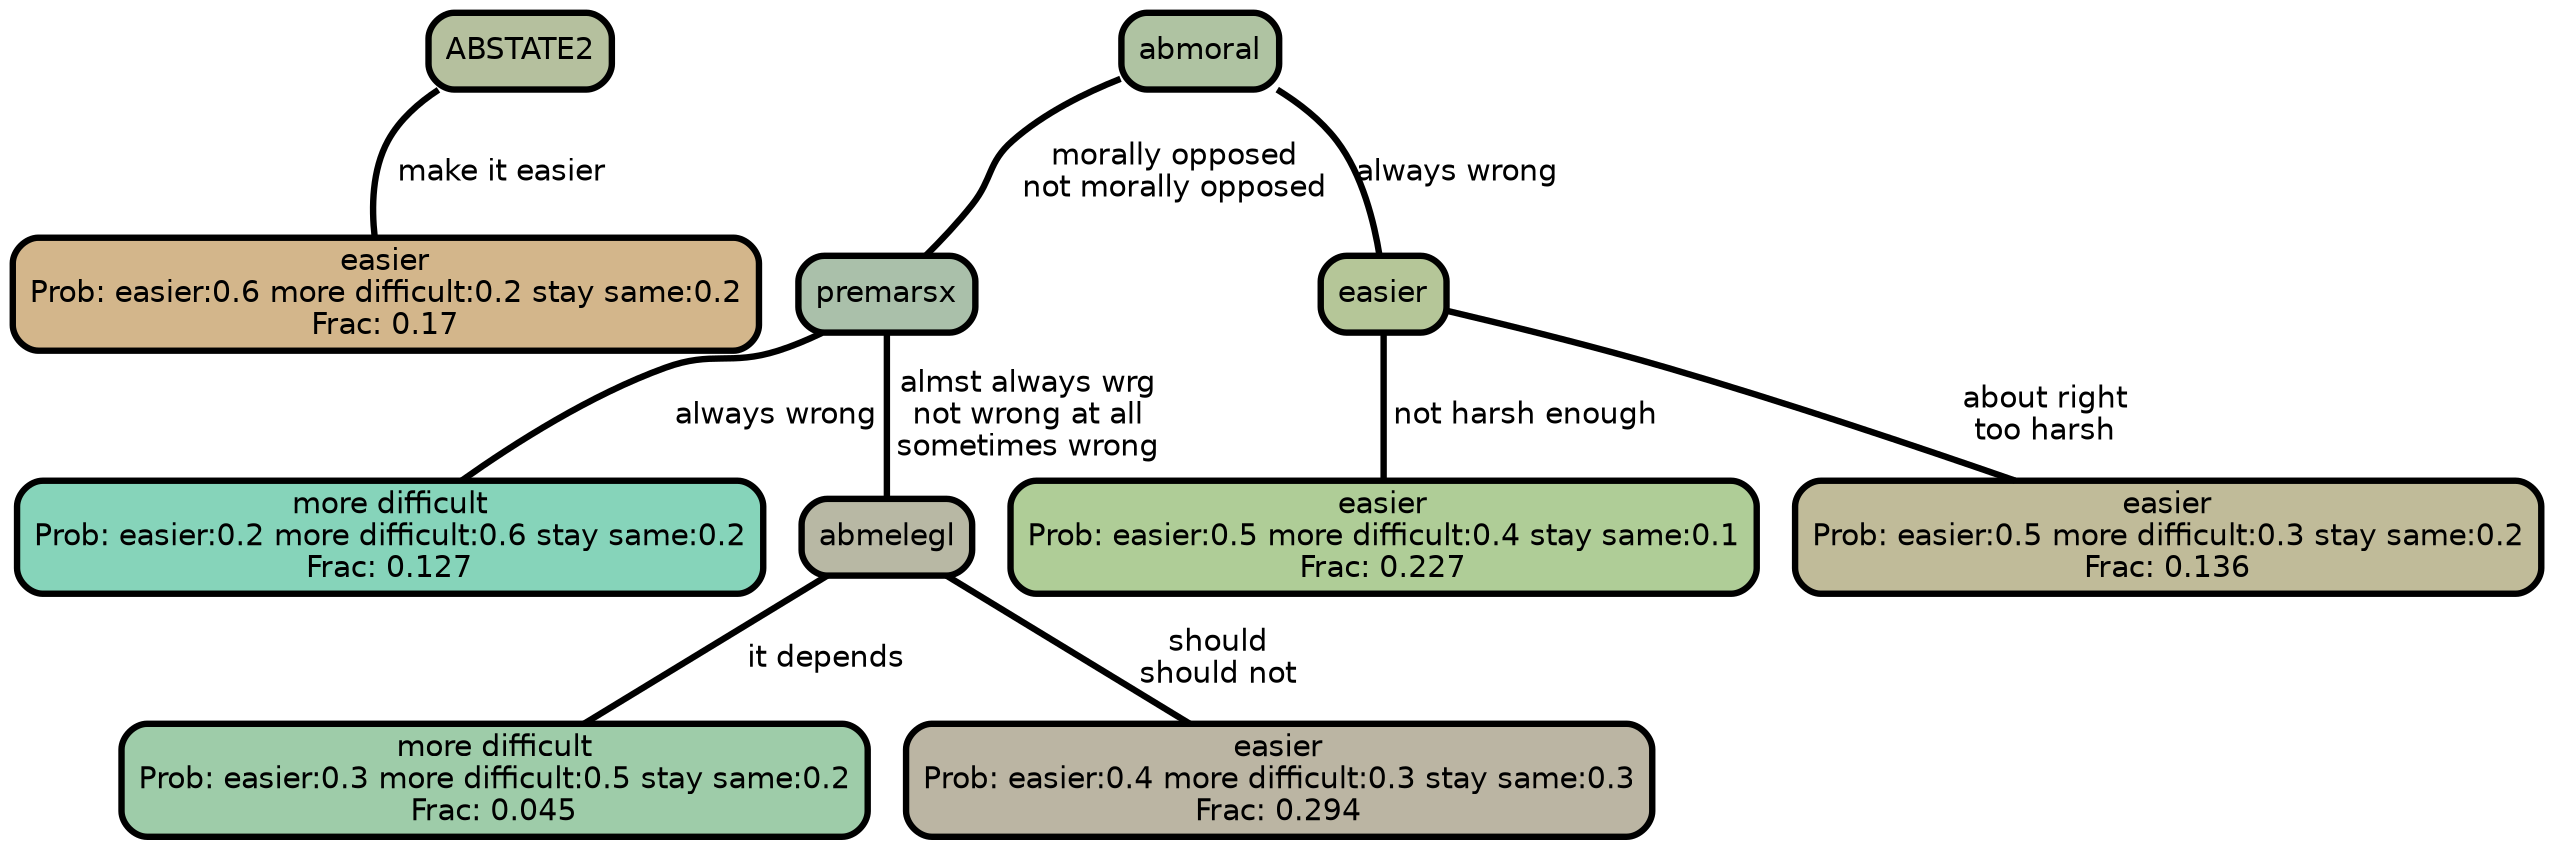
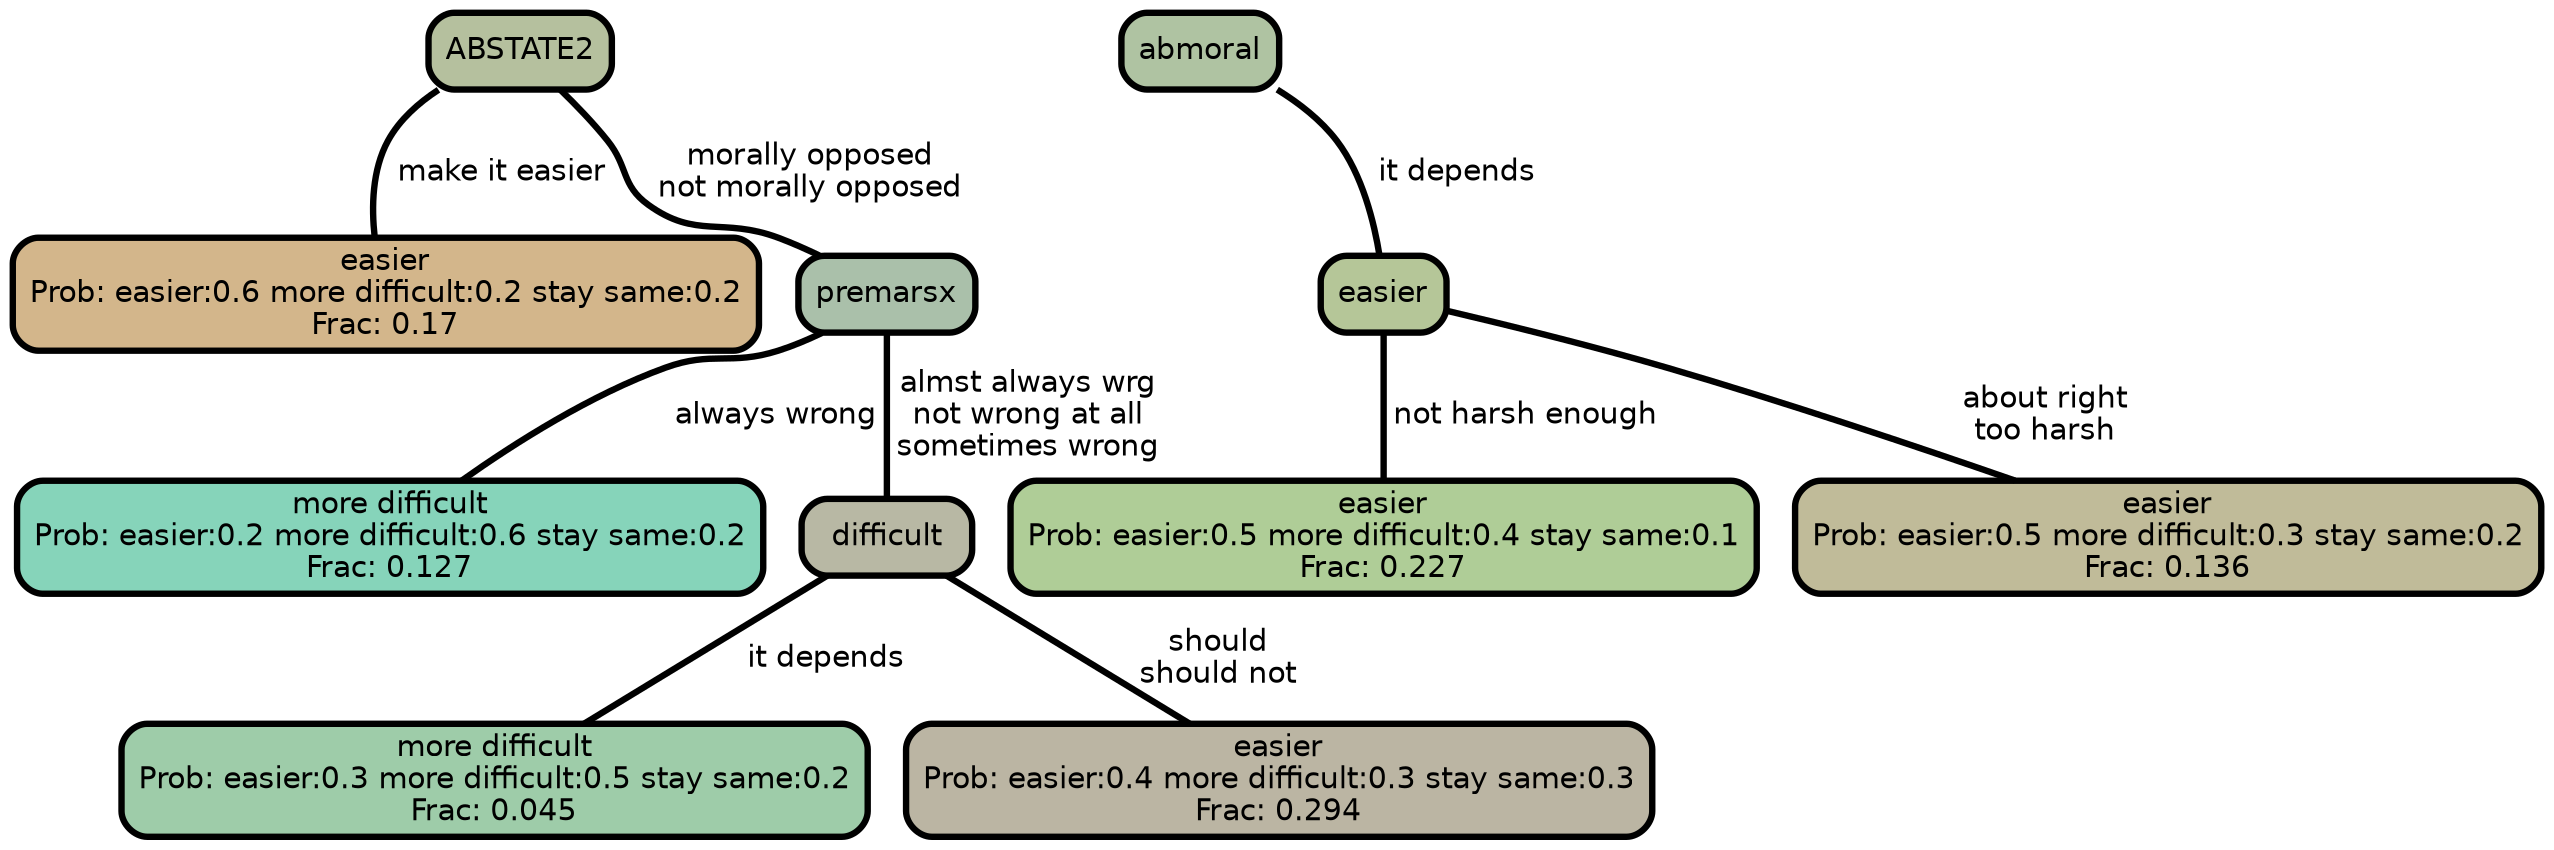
edge "abmoral" -- "premarsx": now "ABSTATE2" -- "premarsx"
edge "abmoral" -- "easier": label " always wrong" -> " it depends"
node "abmelegl": label "abmelegl" -> "difficult"
